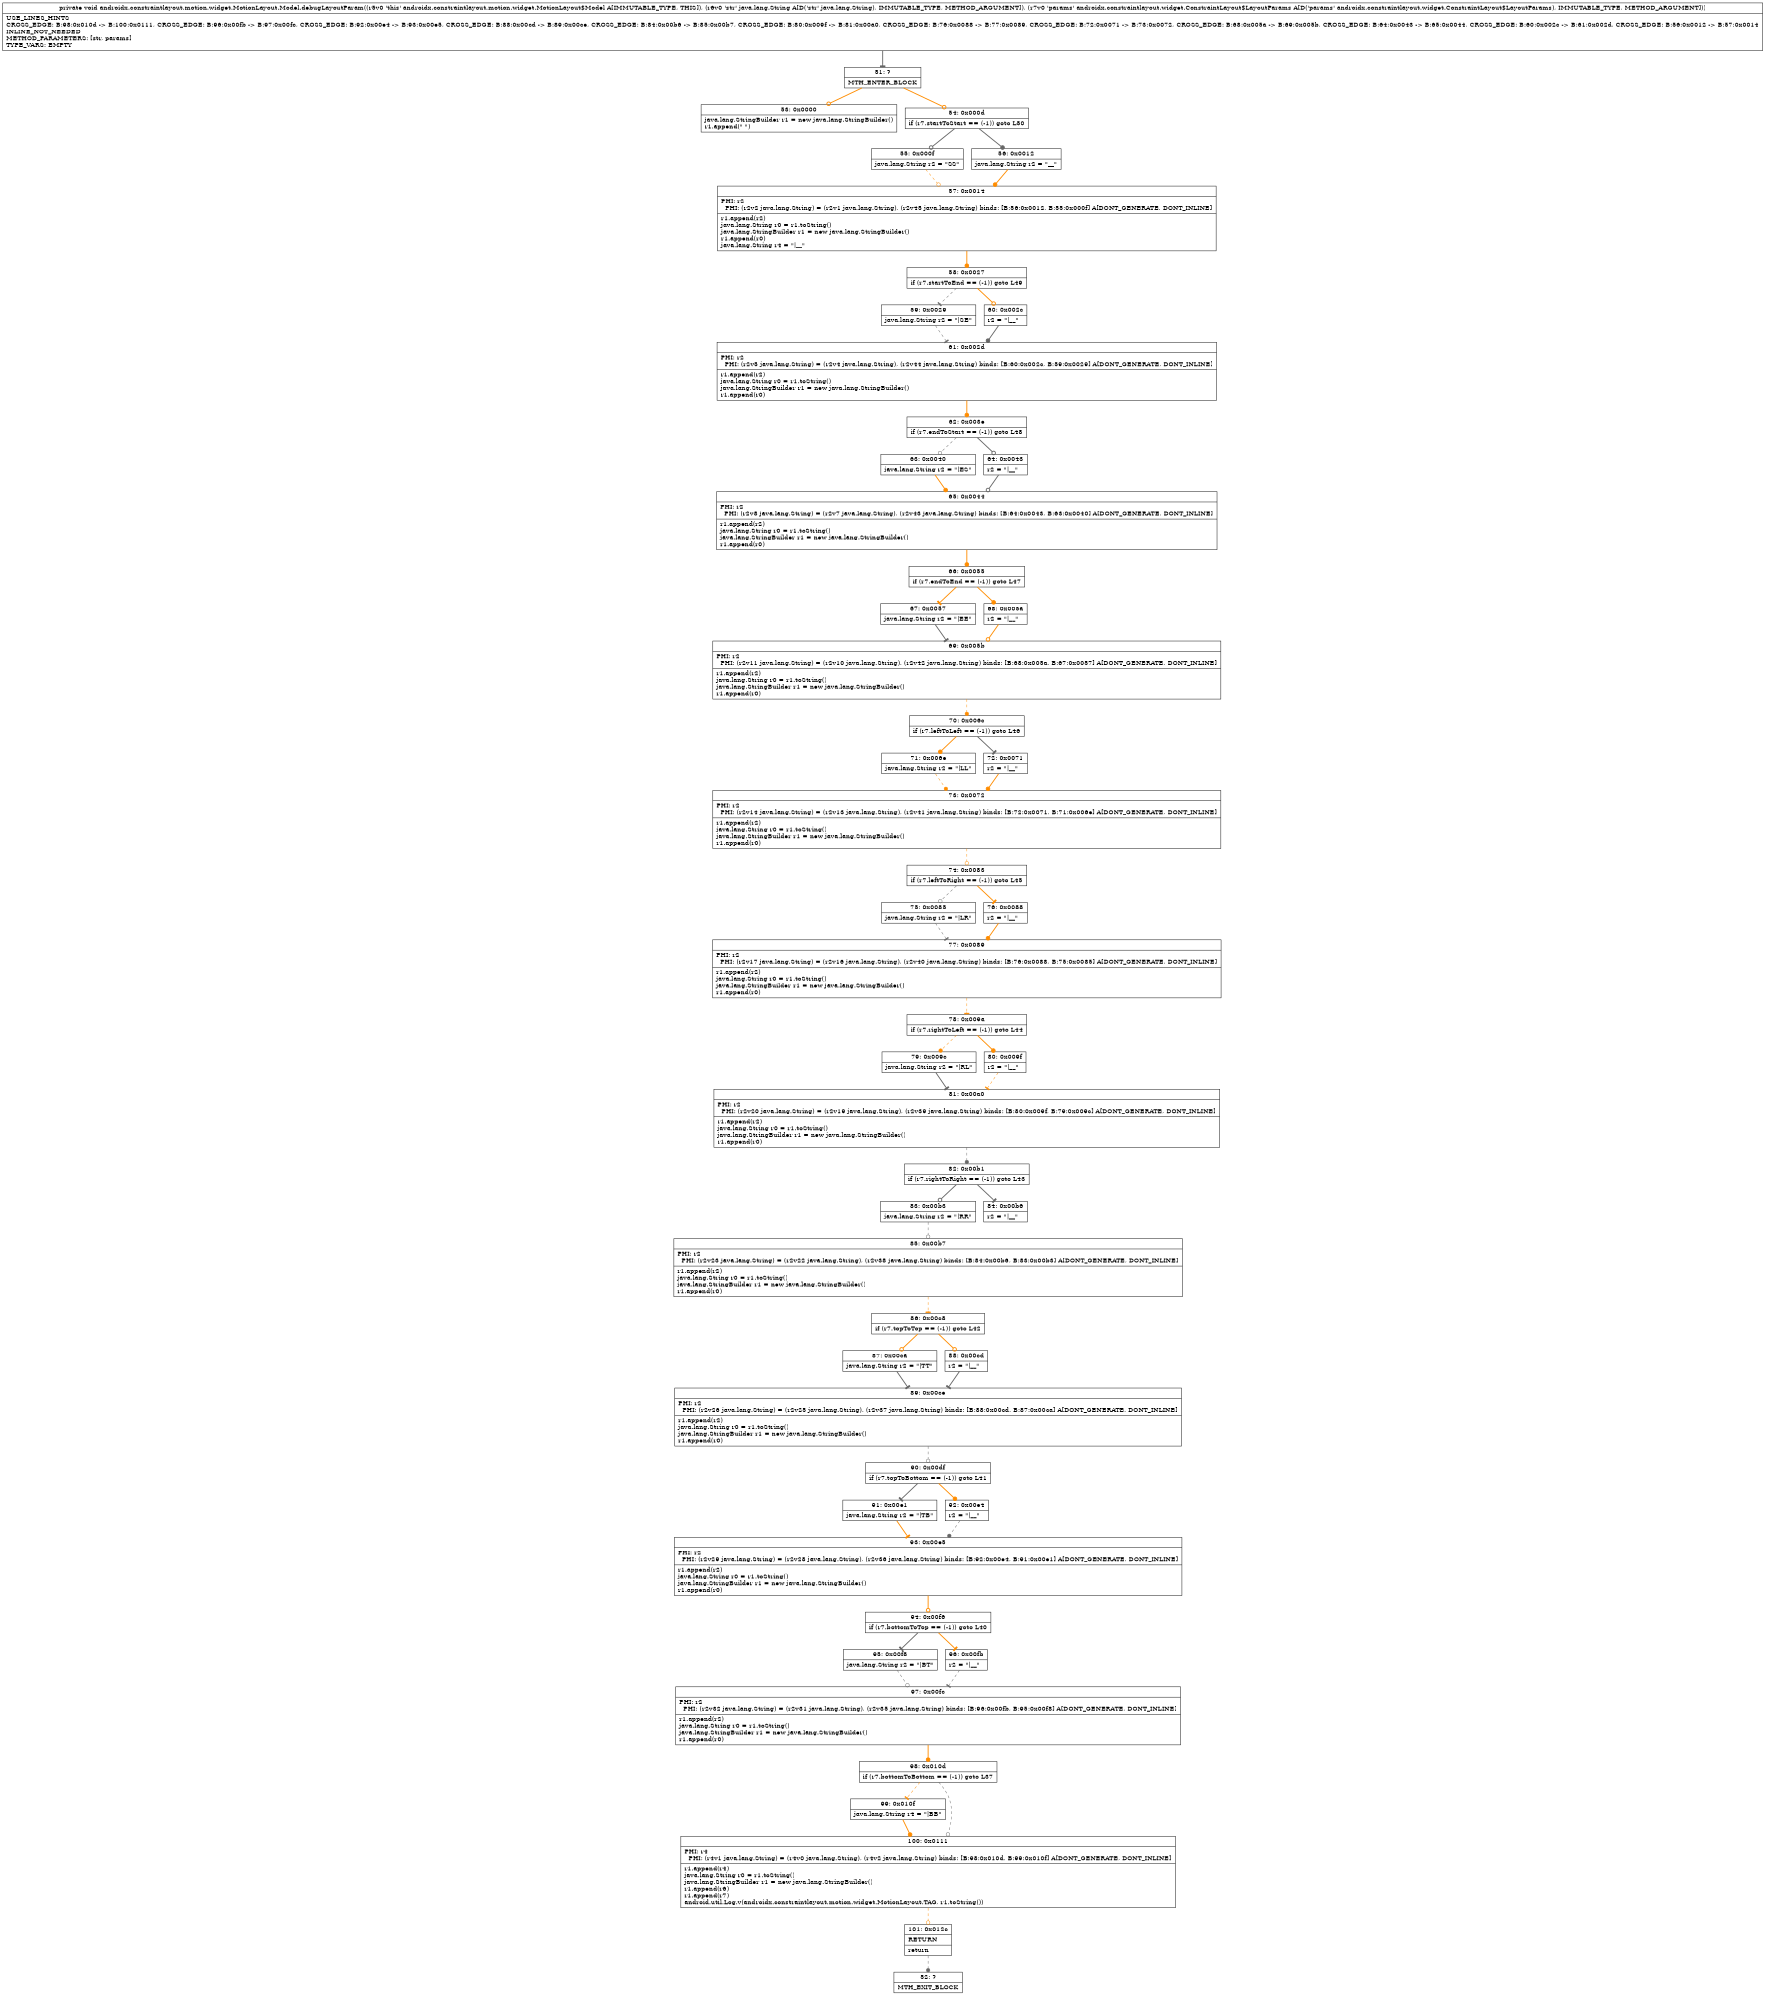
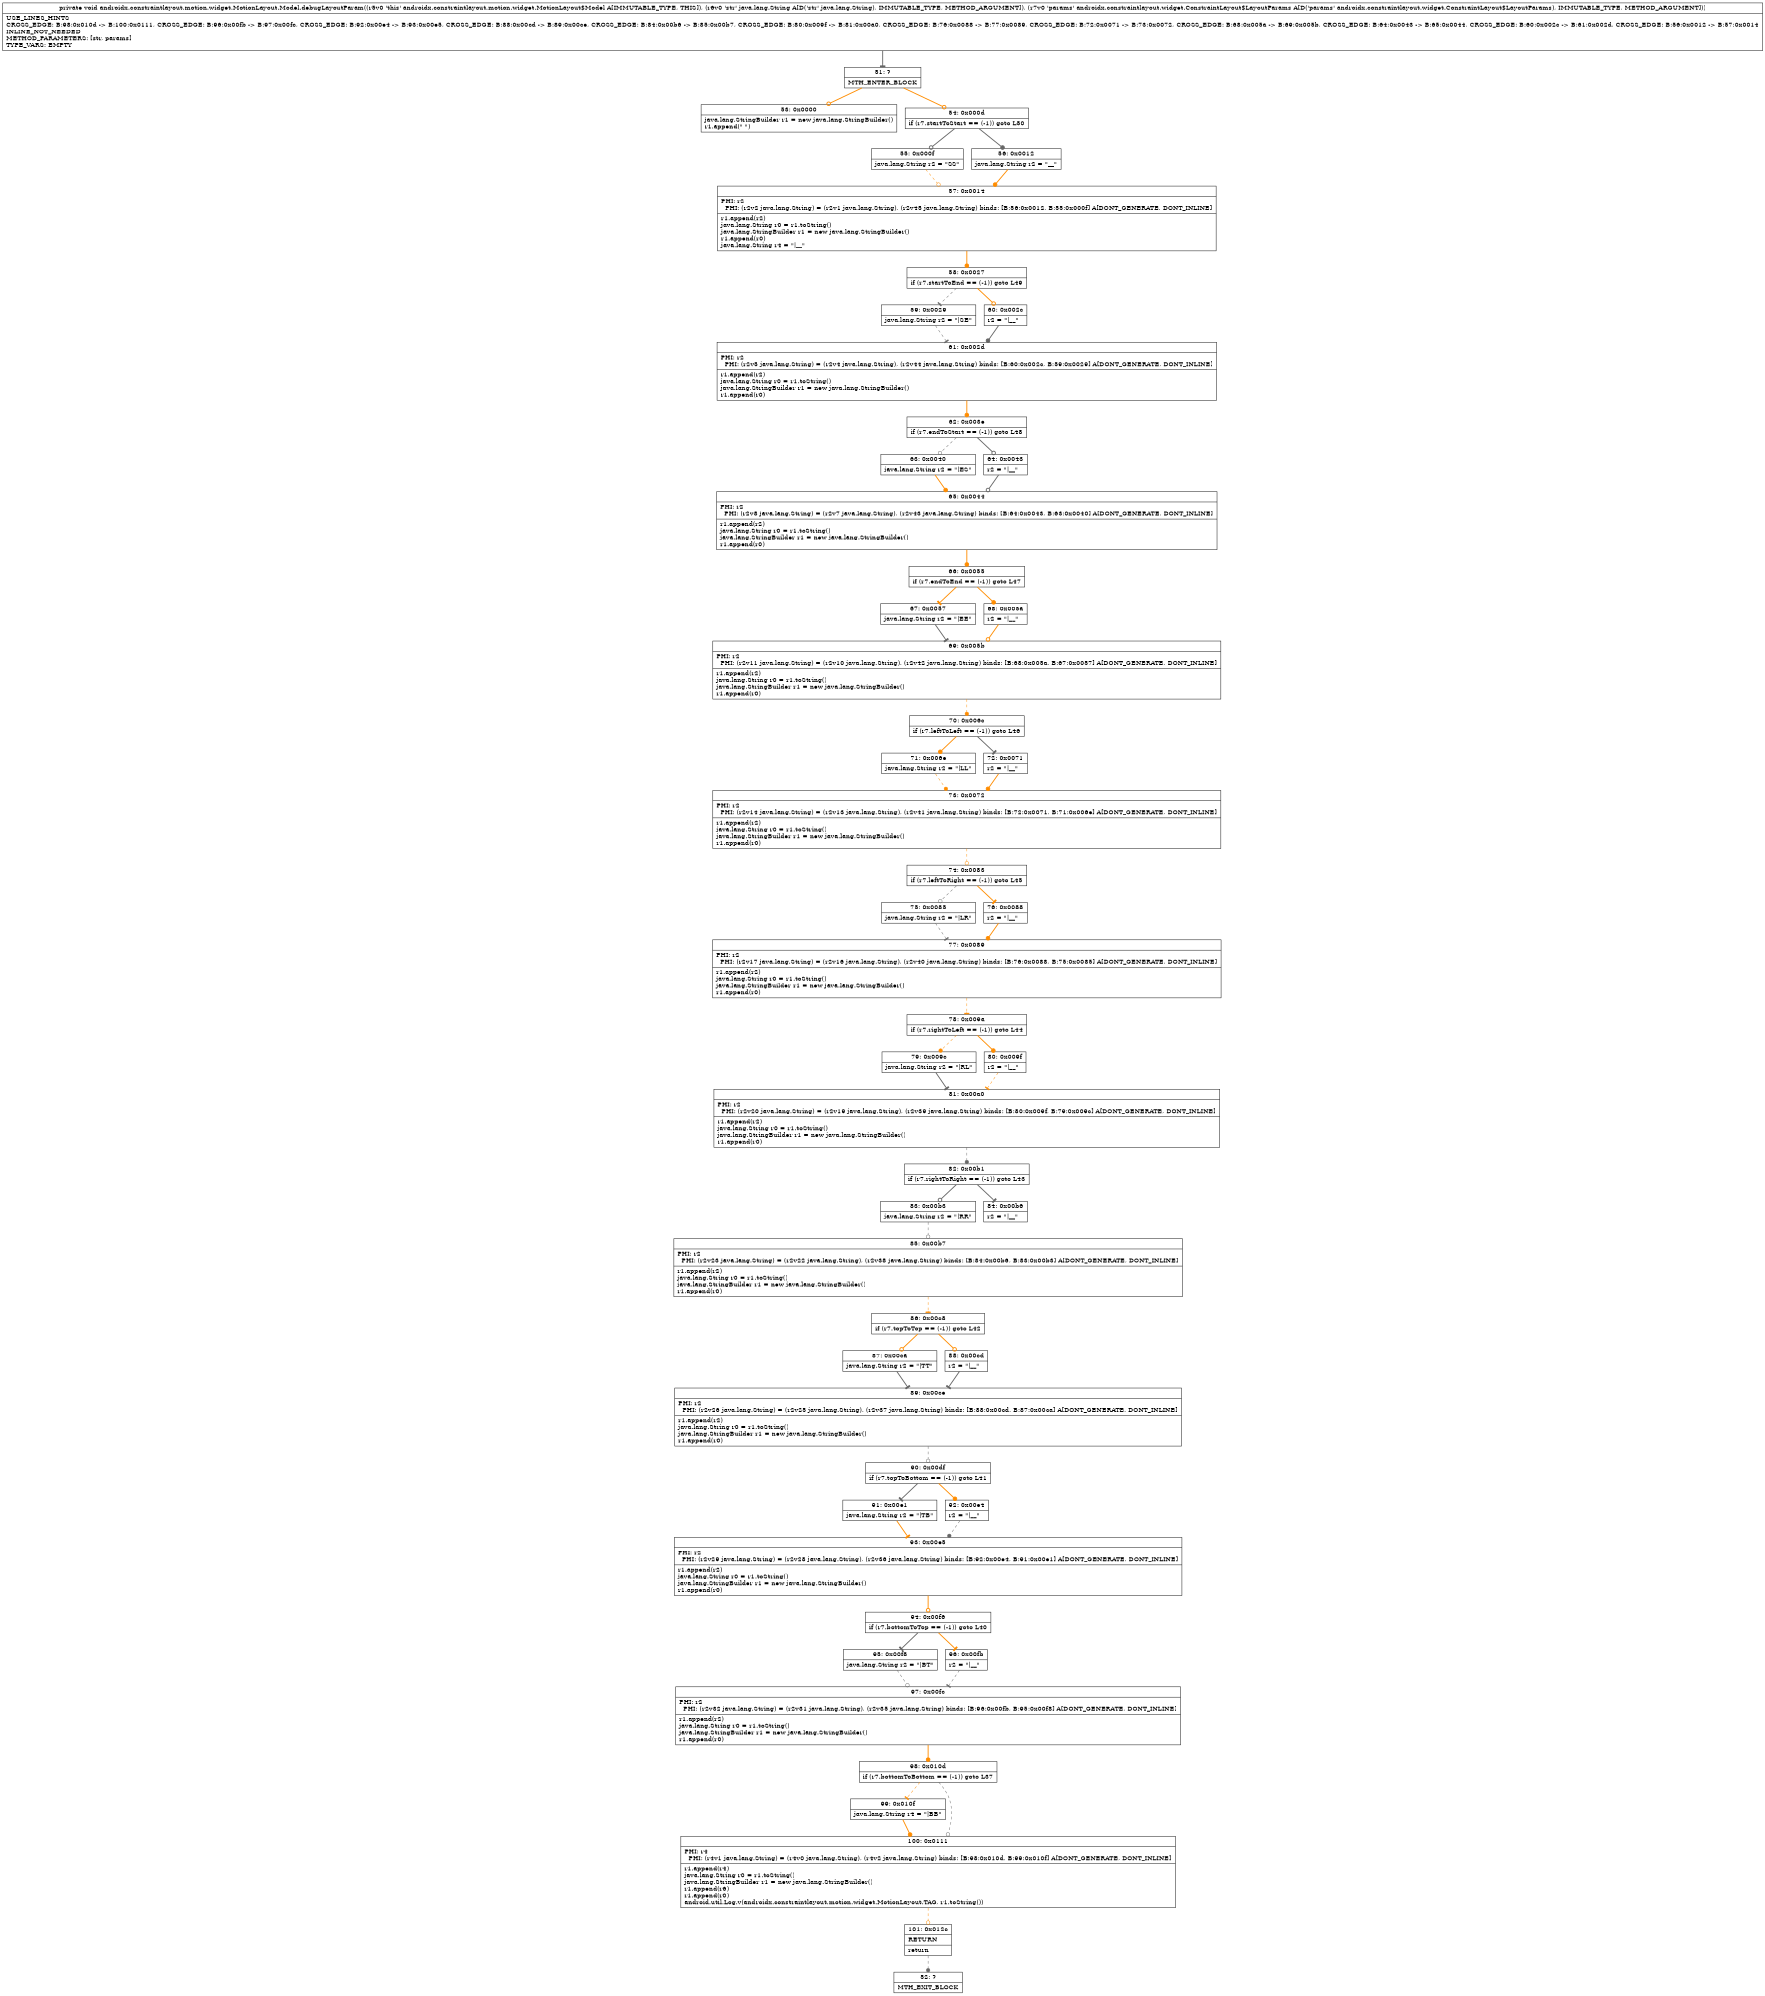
node "100: 0x0111": text "r1.append(r7)" -> "r1.append(r0)"
